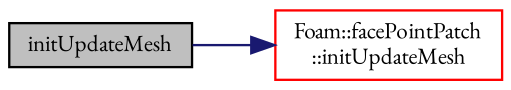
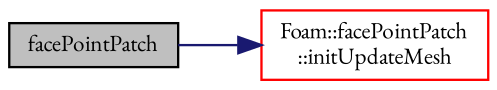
node "initUpdateMesh": label "initUpdateMesh" -> "facePointPatch"
